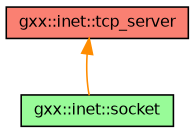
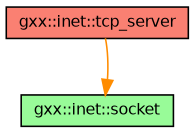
edge "gxx::inet::socket" -> "gxx::inet::tcp_server": reversed
